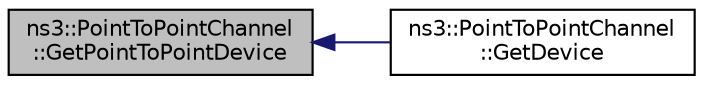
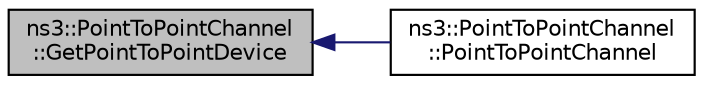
node "ns3::PointToPointChannel ::GetDevice": label "ns3::PointToPointChannel ::GetDevice" -> "ns3::PointToPointChannel ::PointToPointChannel"
